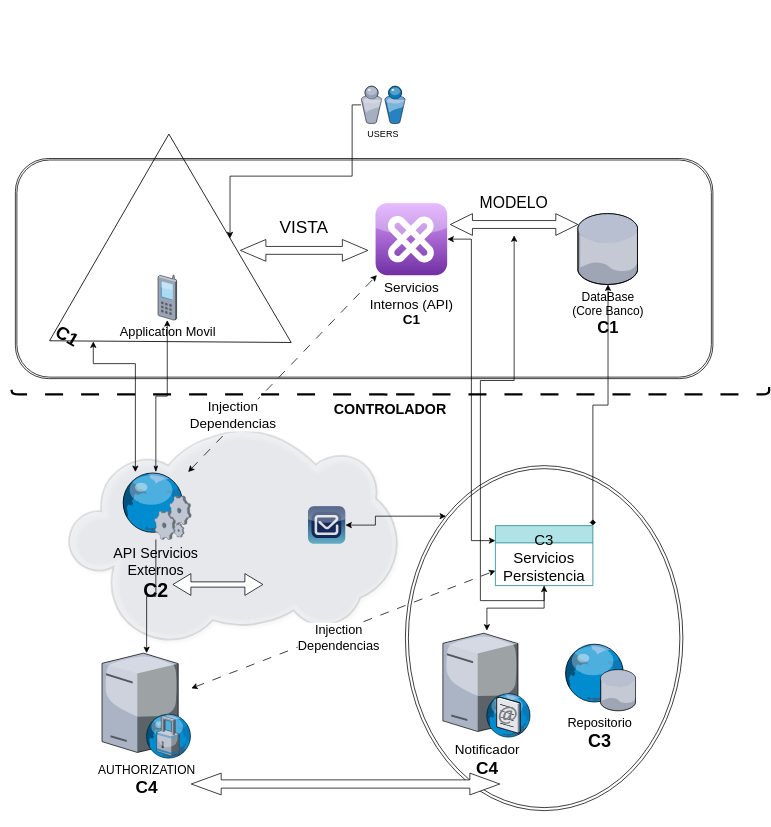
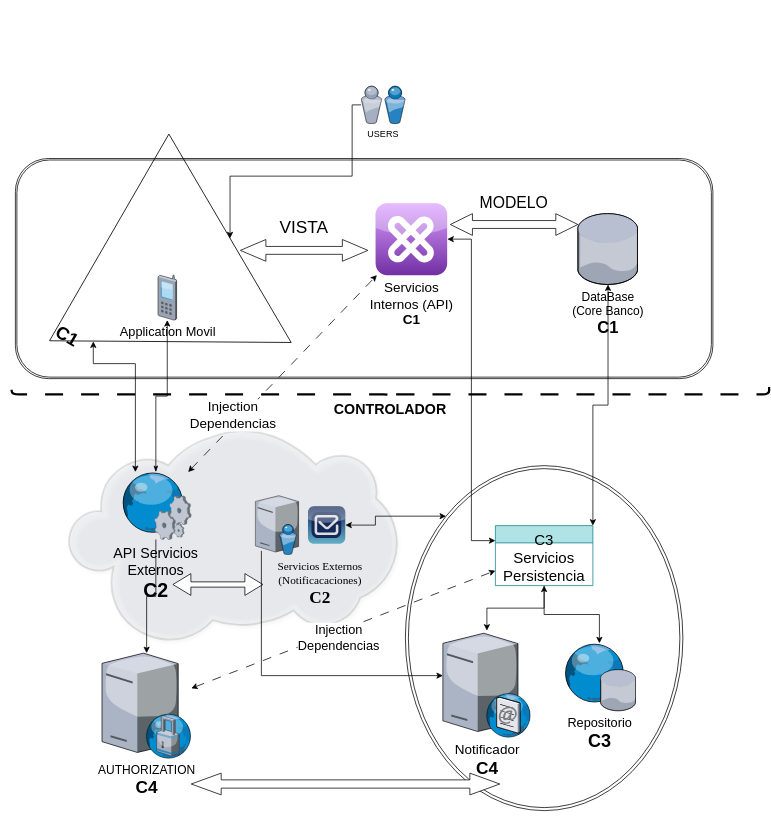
edge "MODELO" -- "C3 Servicios Persistencia": now "Repositorio C3" -- "C3 Servicios Persistencia"
edge "DataBase (Core Banco) C1" -- "C3 Servicios Persistencia": arrowhead diamond -> classic
node "Servicios Externos (Notificacaciones) C2": added
edge "Servicios Externos (Notificacaciones) C2" -> "Notificador C4": added
